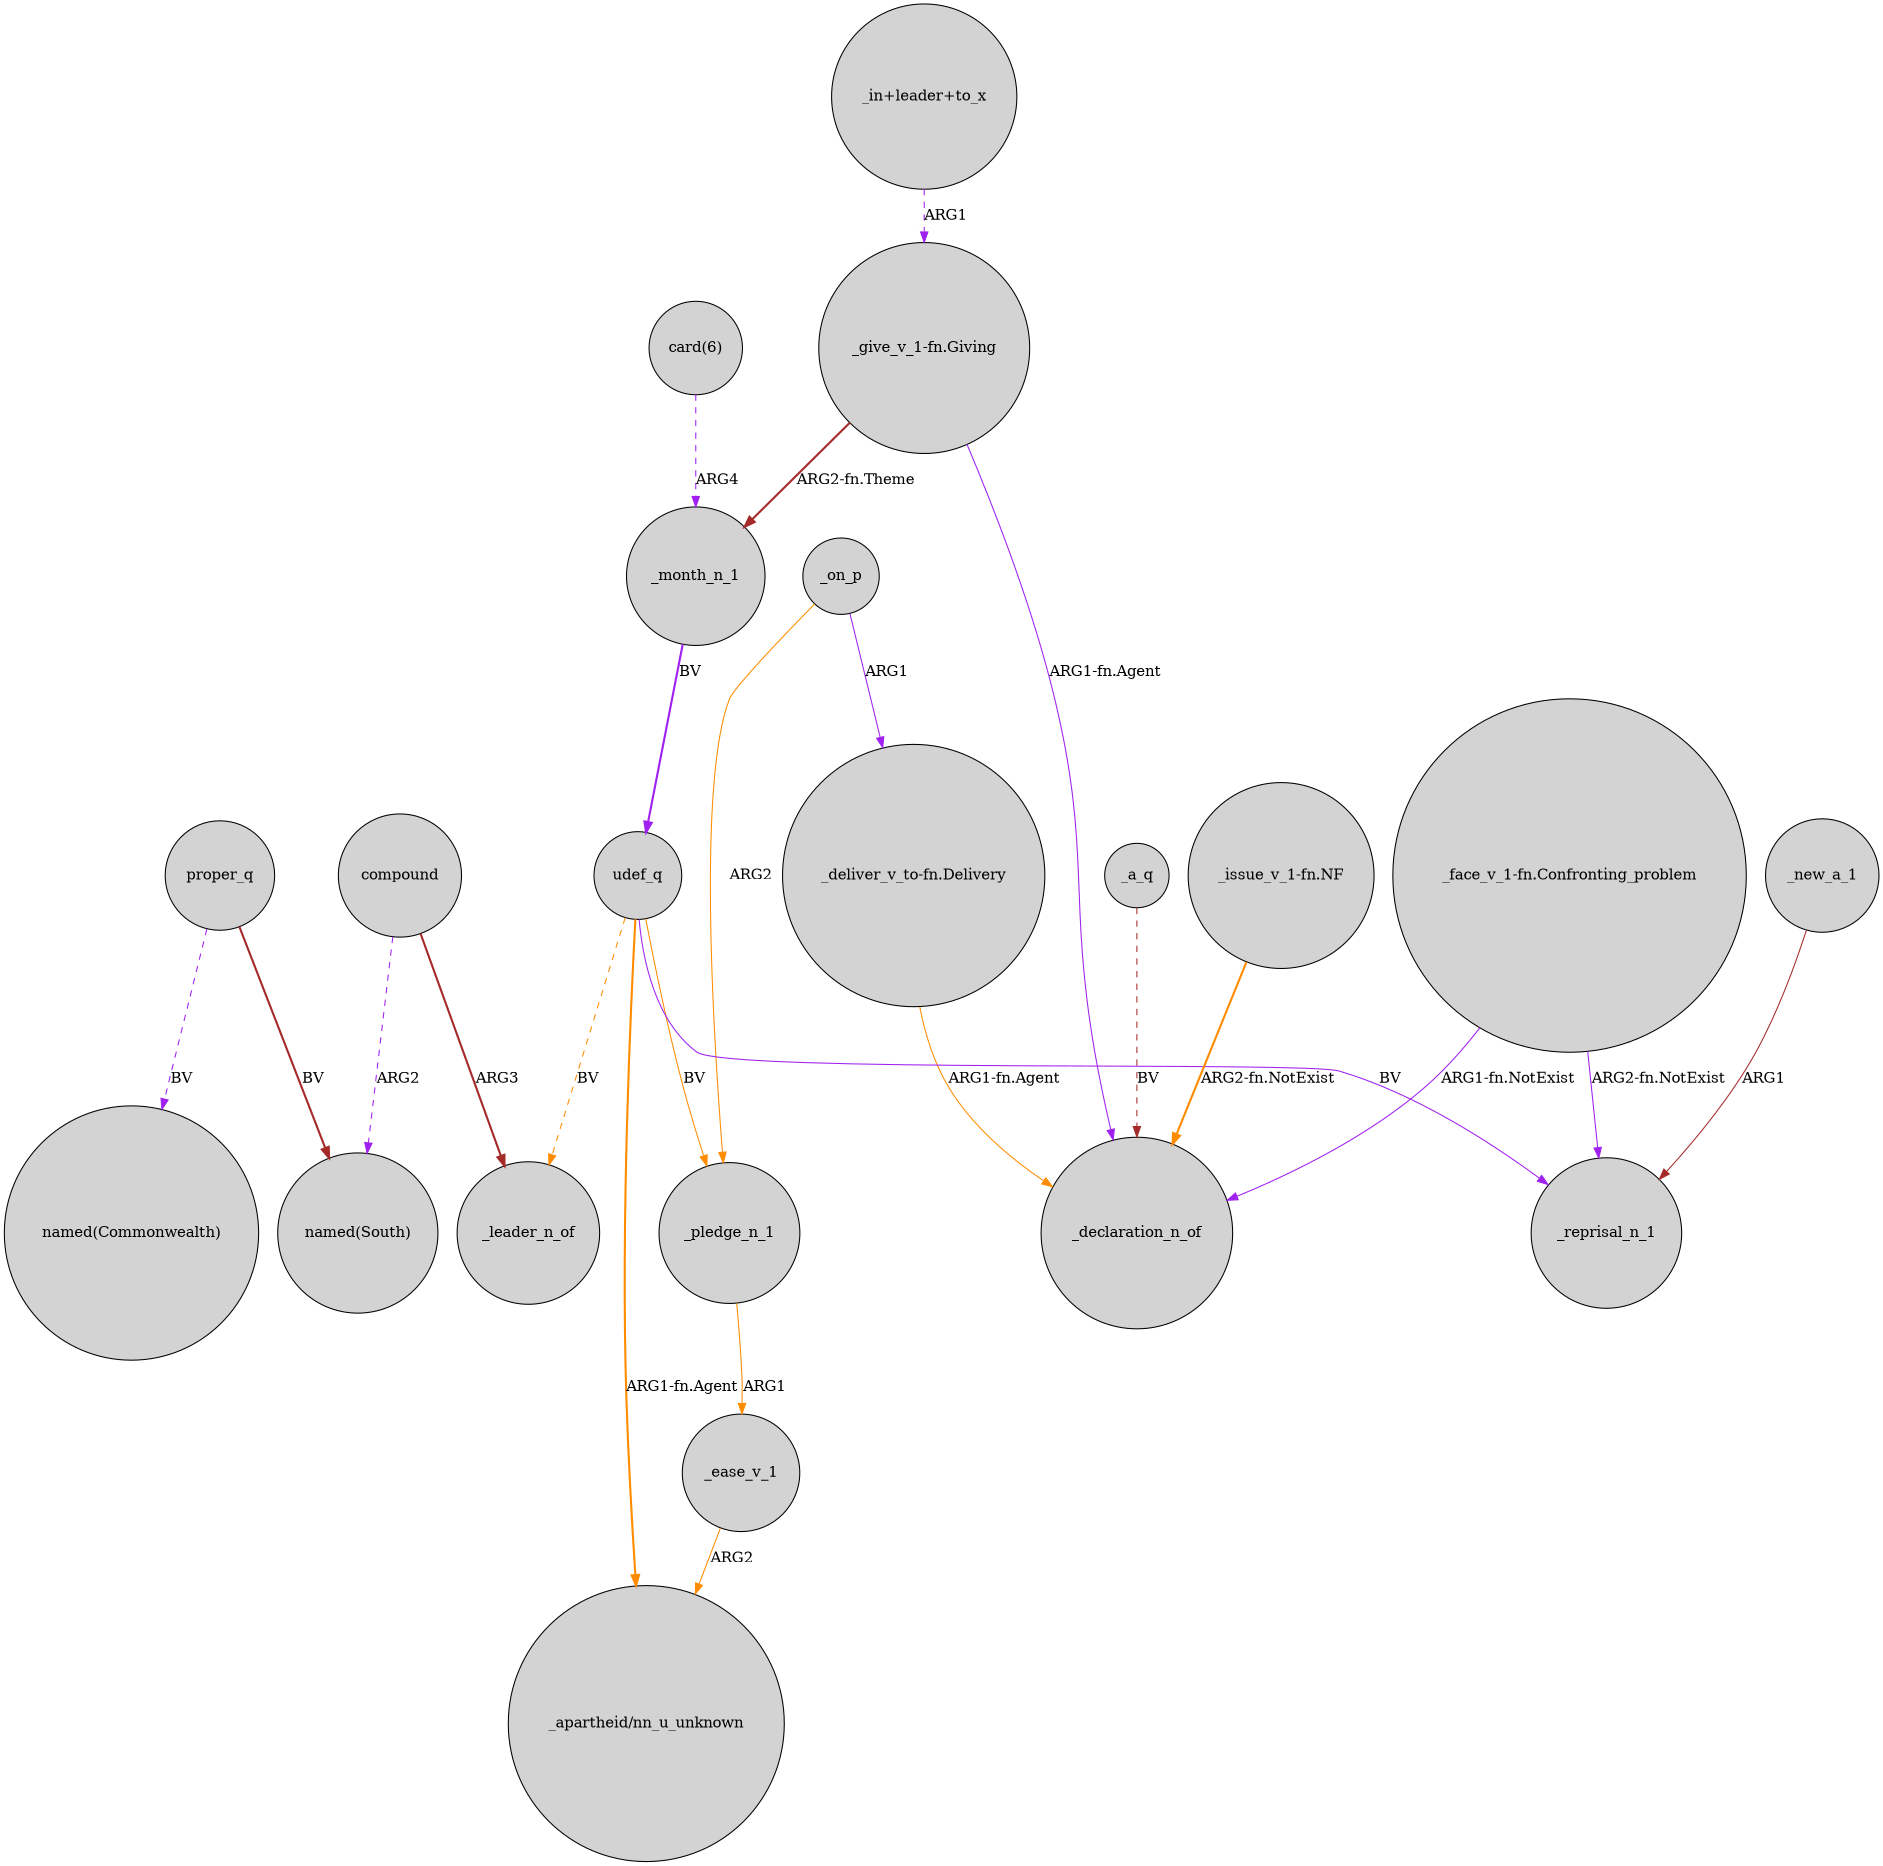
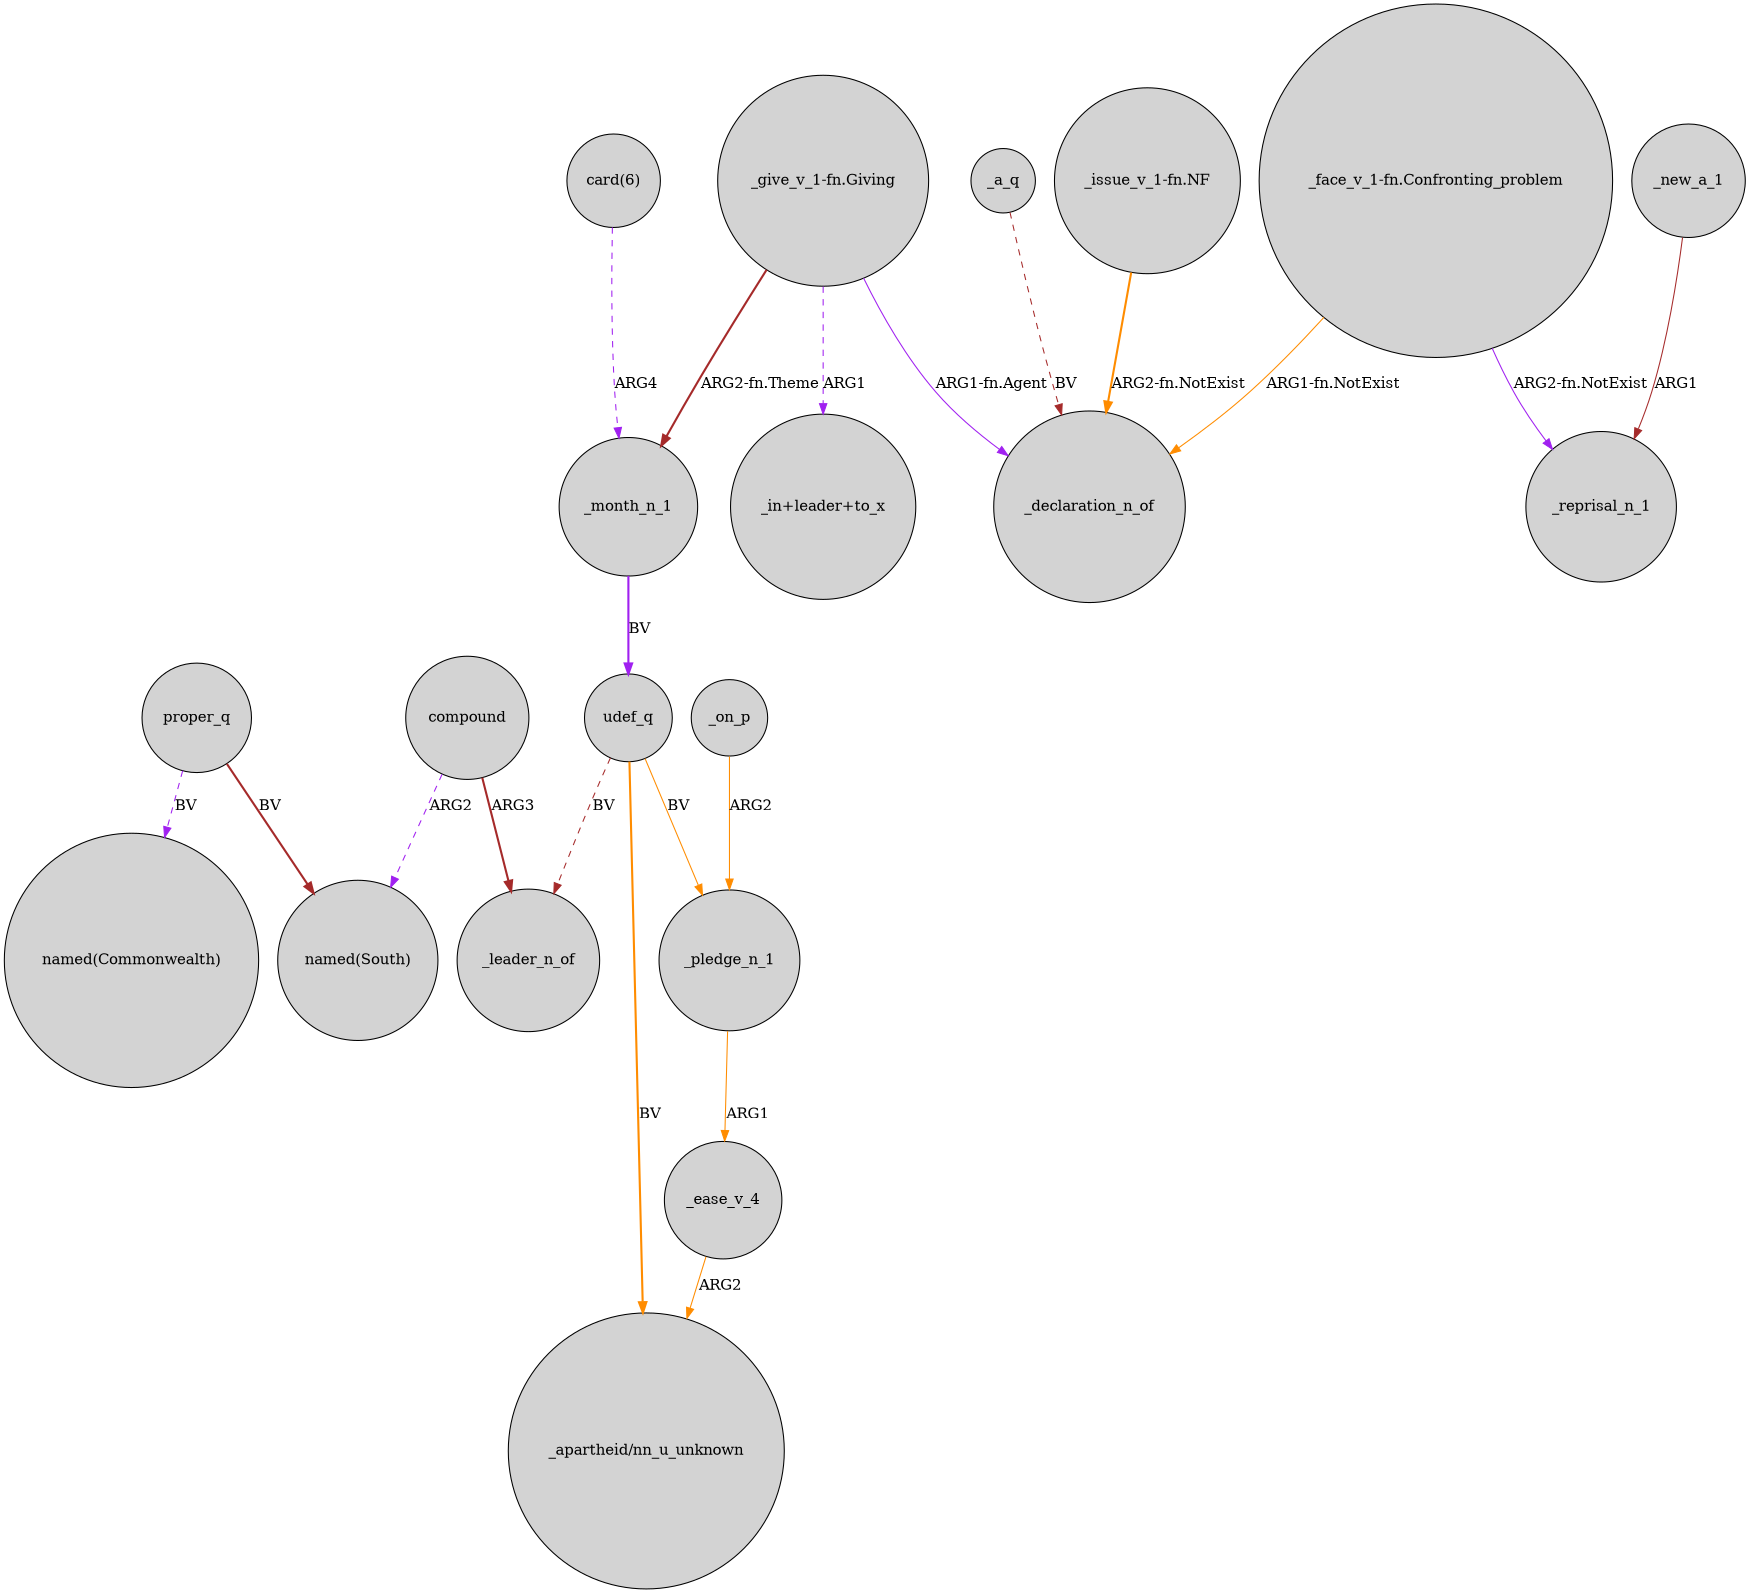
edge "_in+leader+to_x" -> "_give_v_1-fn.Giving": reversed
node "_deliver_v_to-fn.Delivery": removed
edge "udef_q" -> "_leader_n_of": color darkorange -> brown
edge "udef_q" -> "_reprisal_n_1": removed, label "BV"
edge "_face_v_1-fn.Confronting_problem" -> "_declaration_n_of": color purple -> darkorange
edge "udef_q" -> "_apartheid/nn_u_unknown": label "ARG1-fn.Agent" -> "BV"
node "_ease_v_1": label "_ease_v_1" -> "_ease_v_4"
